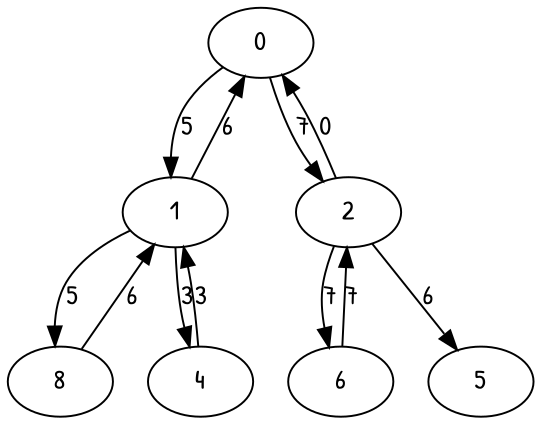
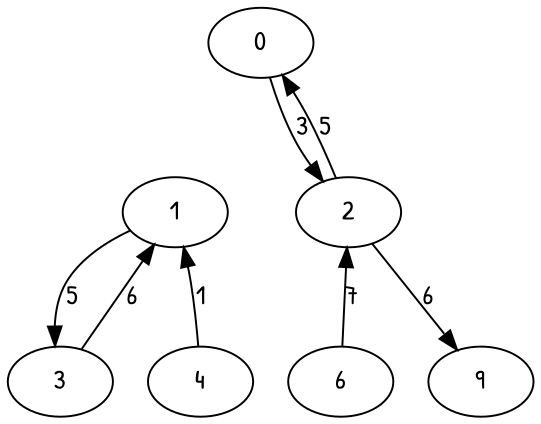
edge "0" -> "1": removed, label "5"
edge "0" -> "2": label "7" -> "3"
edge "2" -> "0": label "0" -> "5"
edge "1" -> "0": removed, label "6"
edge "2" -> "6": removed, label "7"
edge "1" -> "4": removed, label "3"
edge "4" -> "1": label "3" -> "1"
node "8": label "8" -> "3"
node "5": label "5" -> "9"
